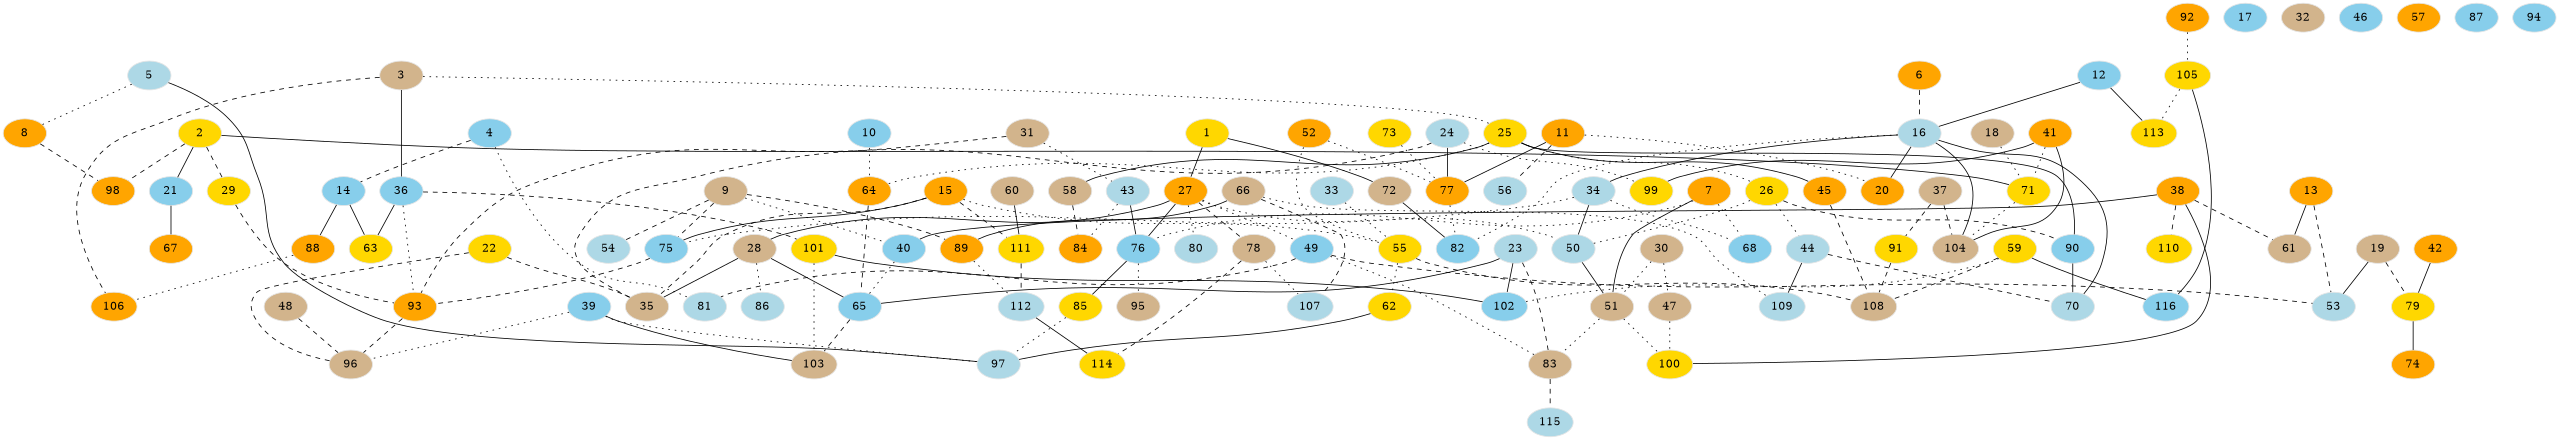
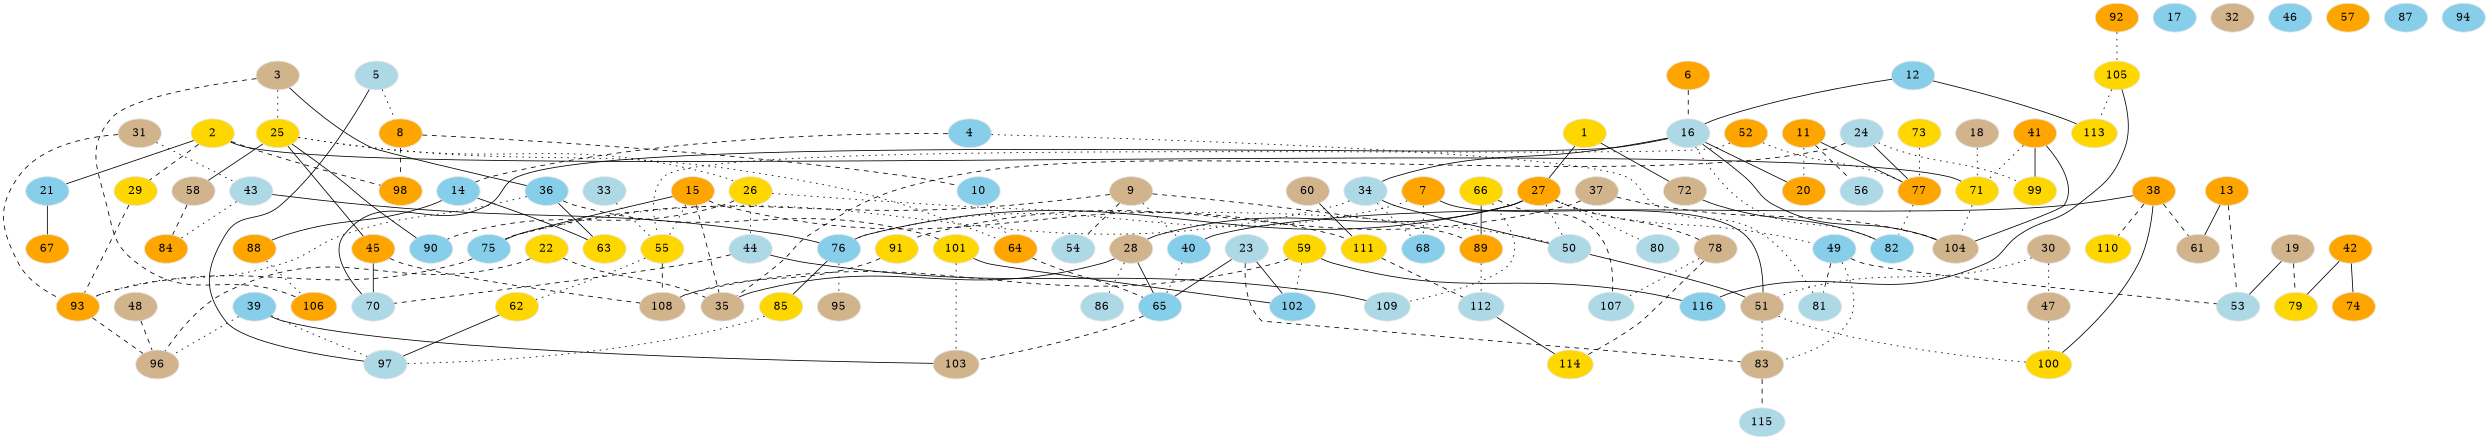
edge "8" -- "10": added
node "66": fillcolor tan -> gold
edge "90" -- "70": now "45" -- "70"
edge "79" -- "74": now "42" -- "74"
